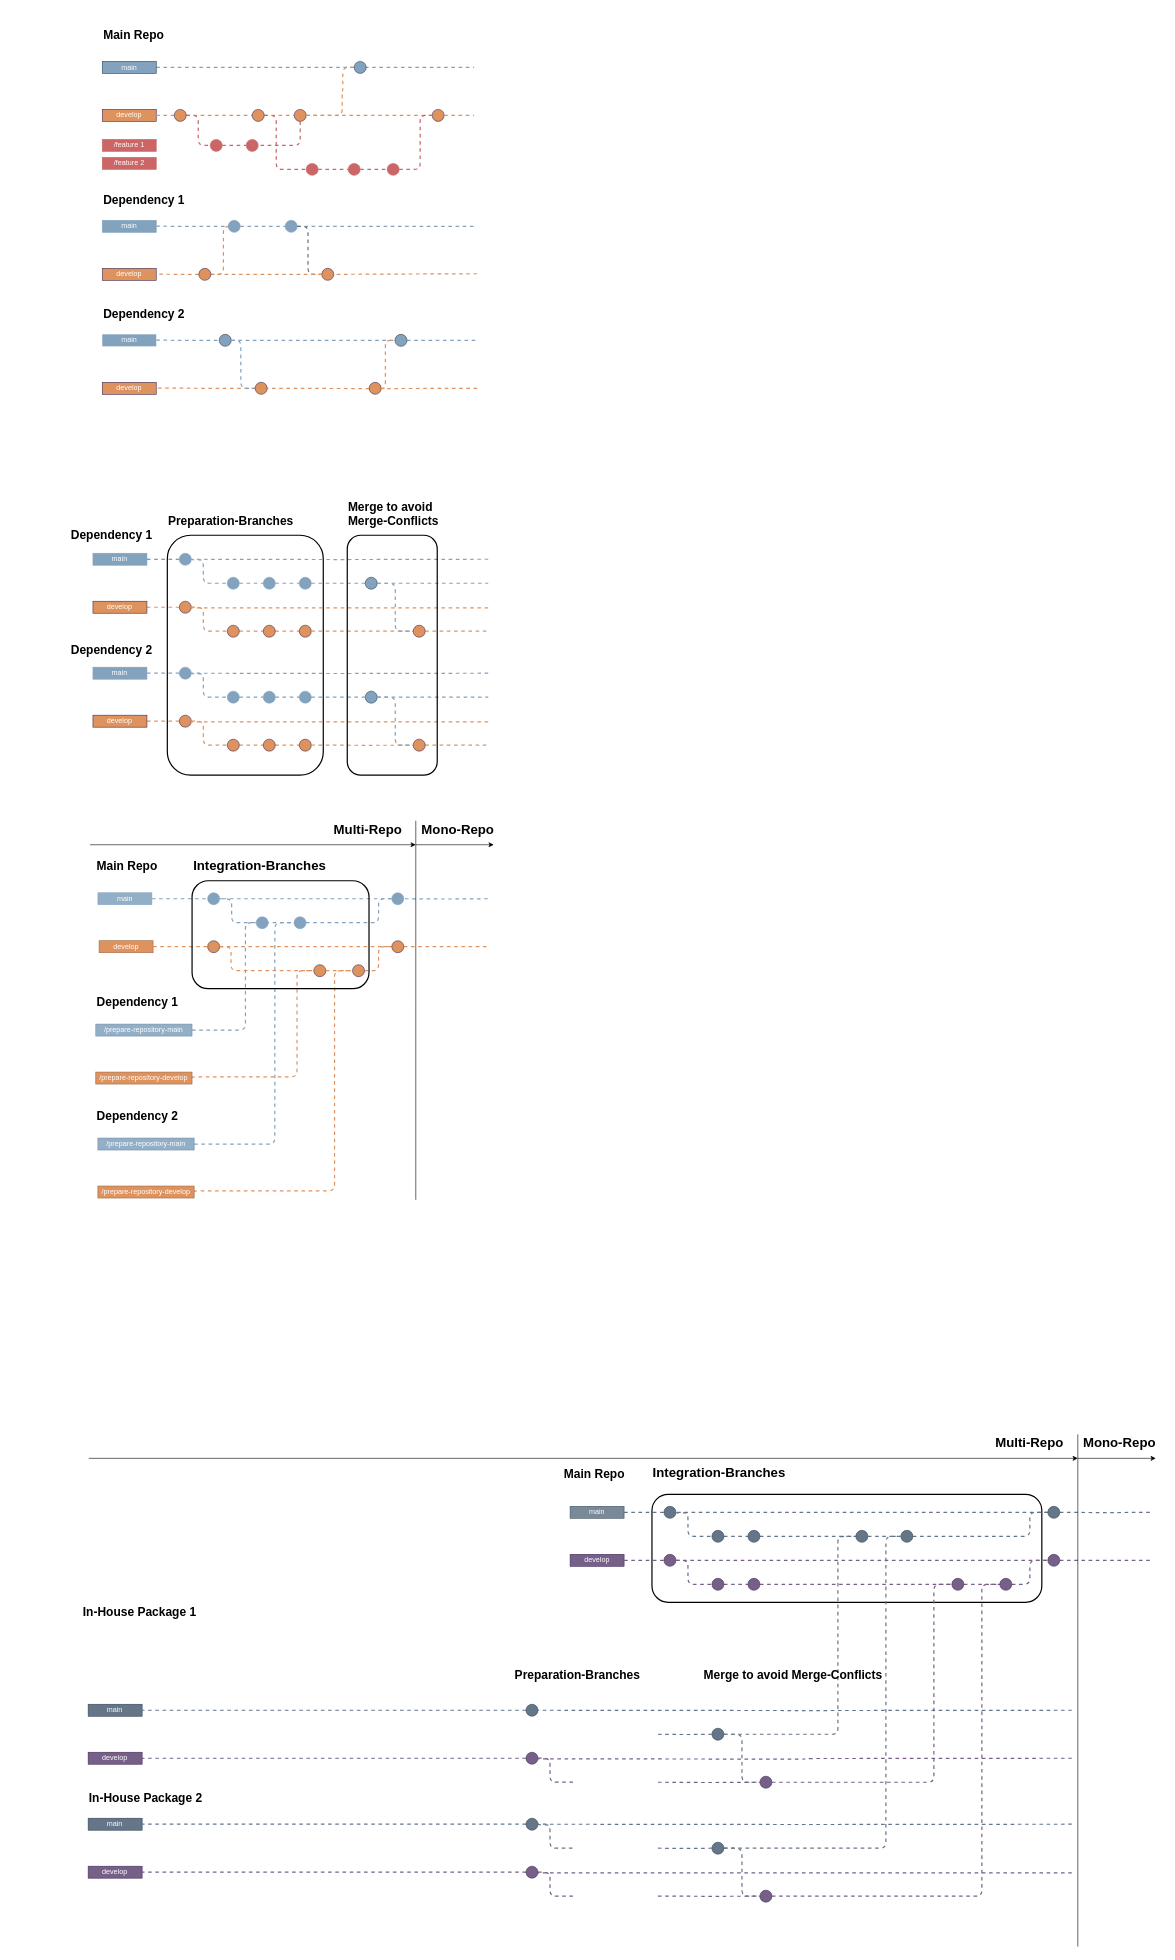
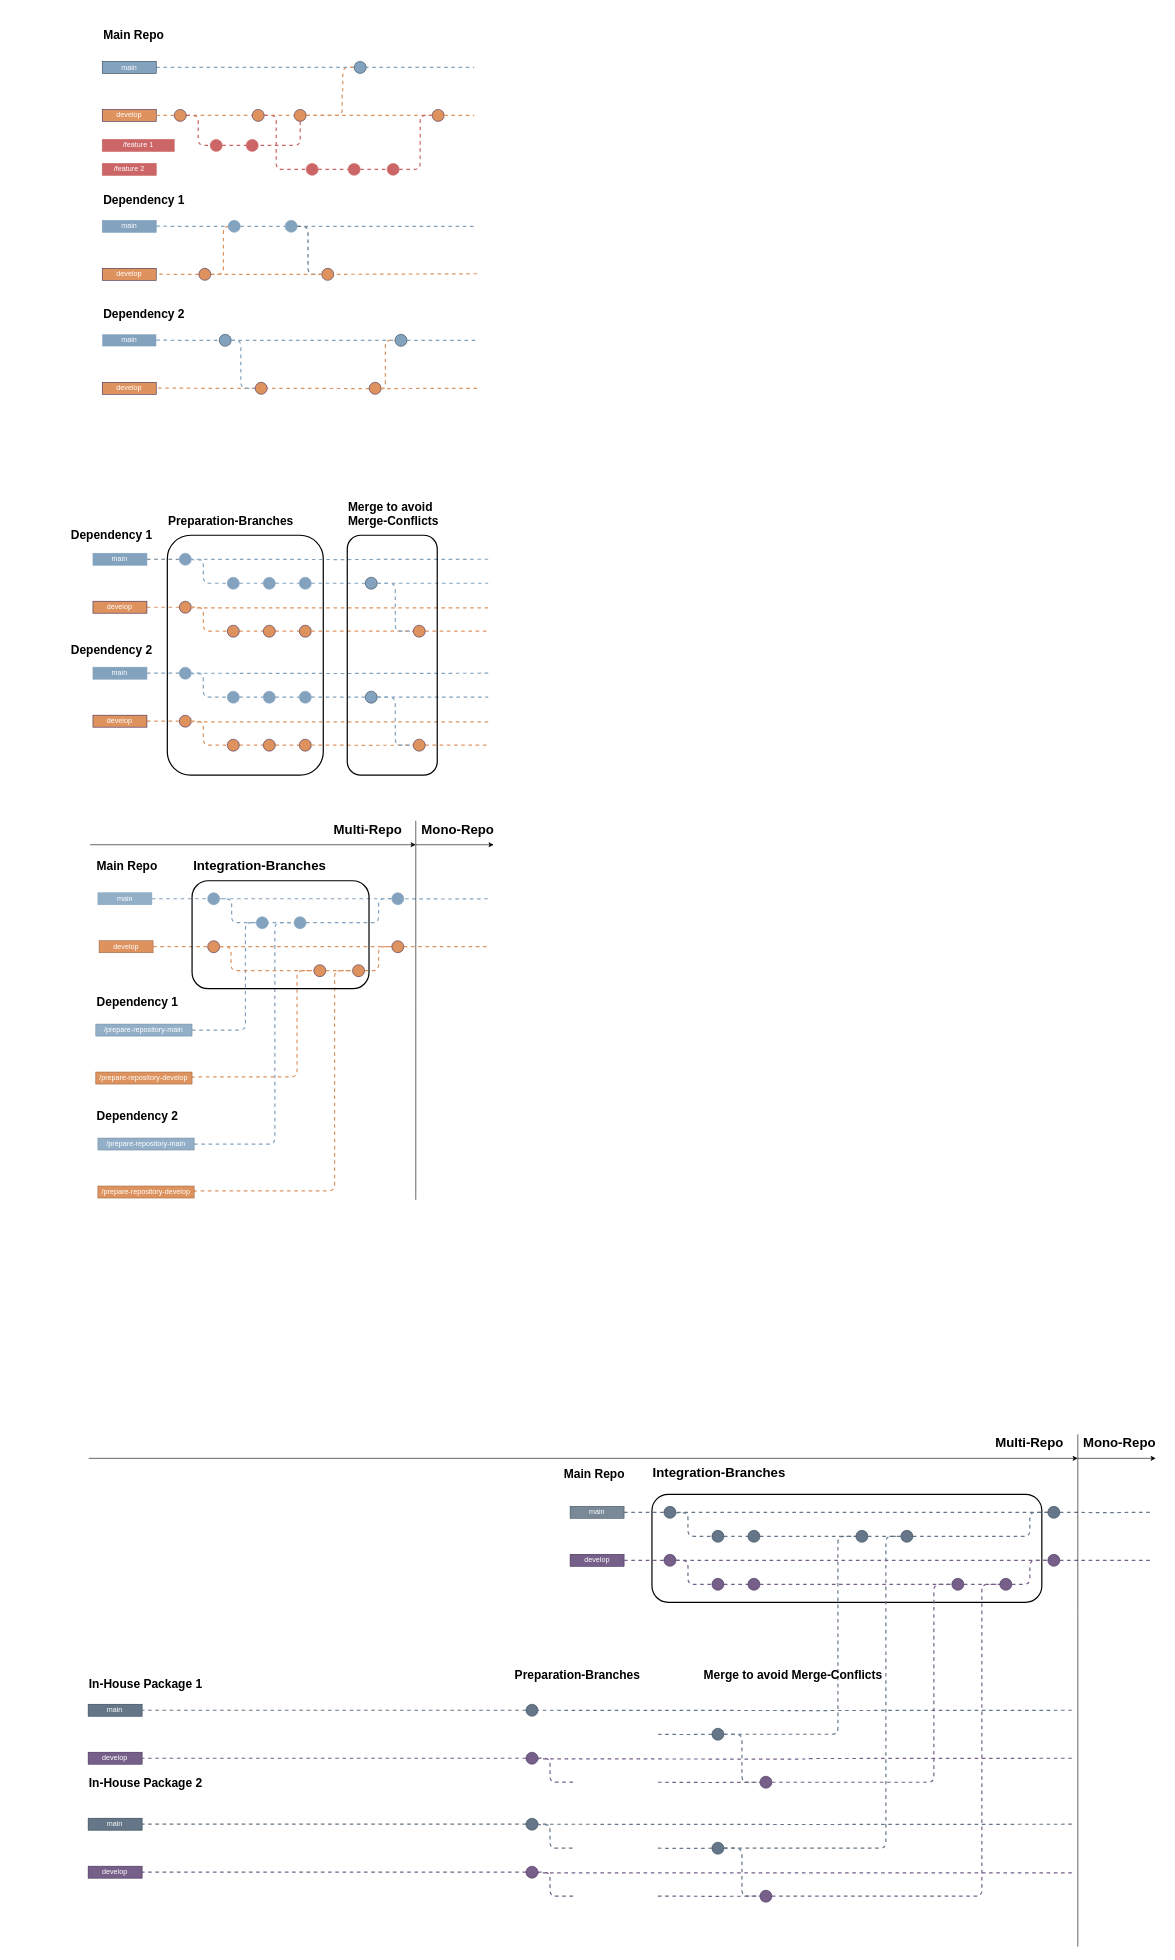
node "/feature 1": size 54x12 -> 72x12
node "/feature 2": moved (129, 163) -> (129, 169)
node "In-House Package 1": moved (145, 1611) -> (151, 1683)
node "In-House Package 2": moved (148, 1797) -> (148, 1782)
